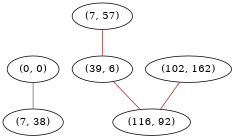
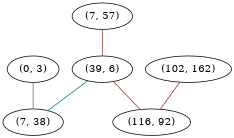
node "(0, 0)": label "(0, 0)" -> "(0, 3)"
edge "(39, 6)" -- "(7, 38)": added
